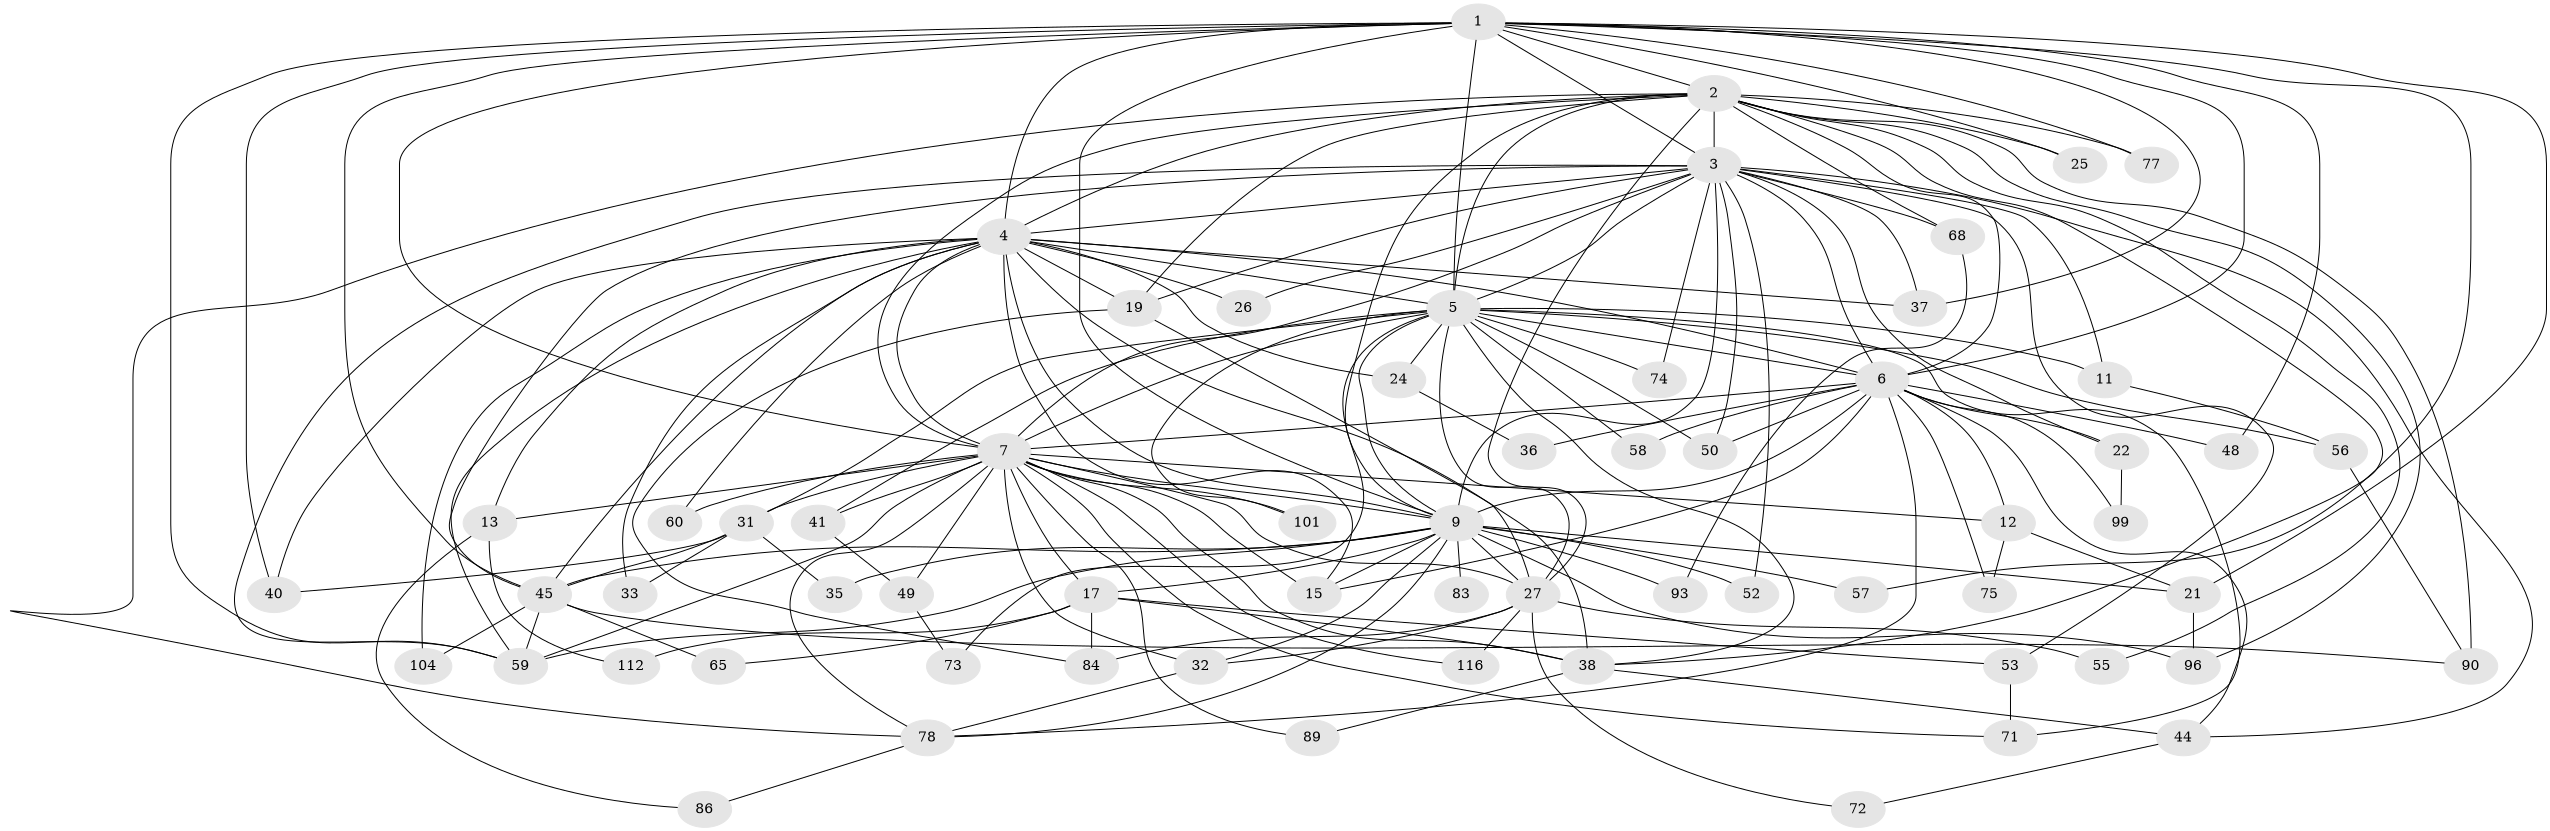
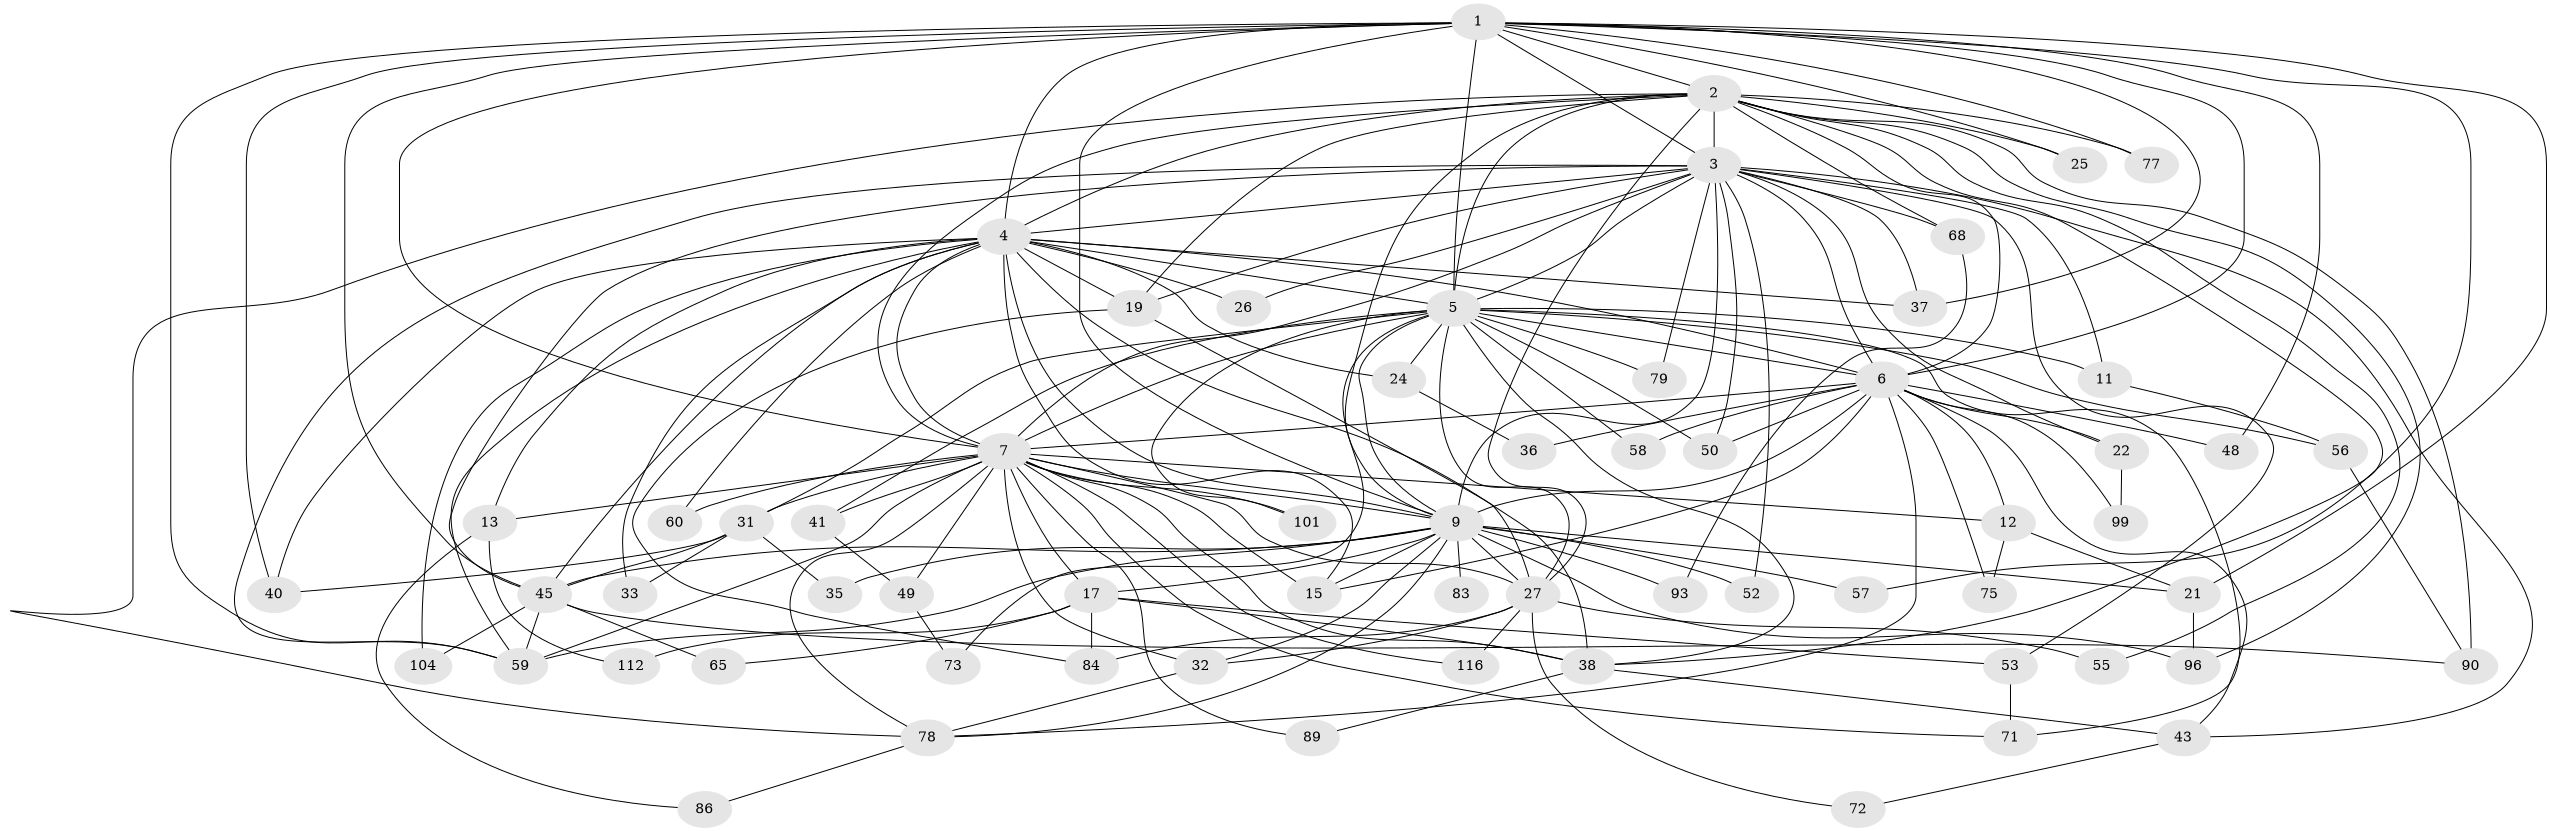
node "74": label "74" -> "79"
node "44": label "44" -> "43"
